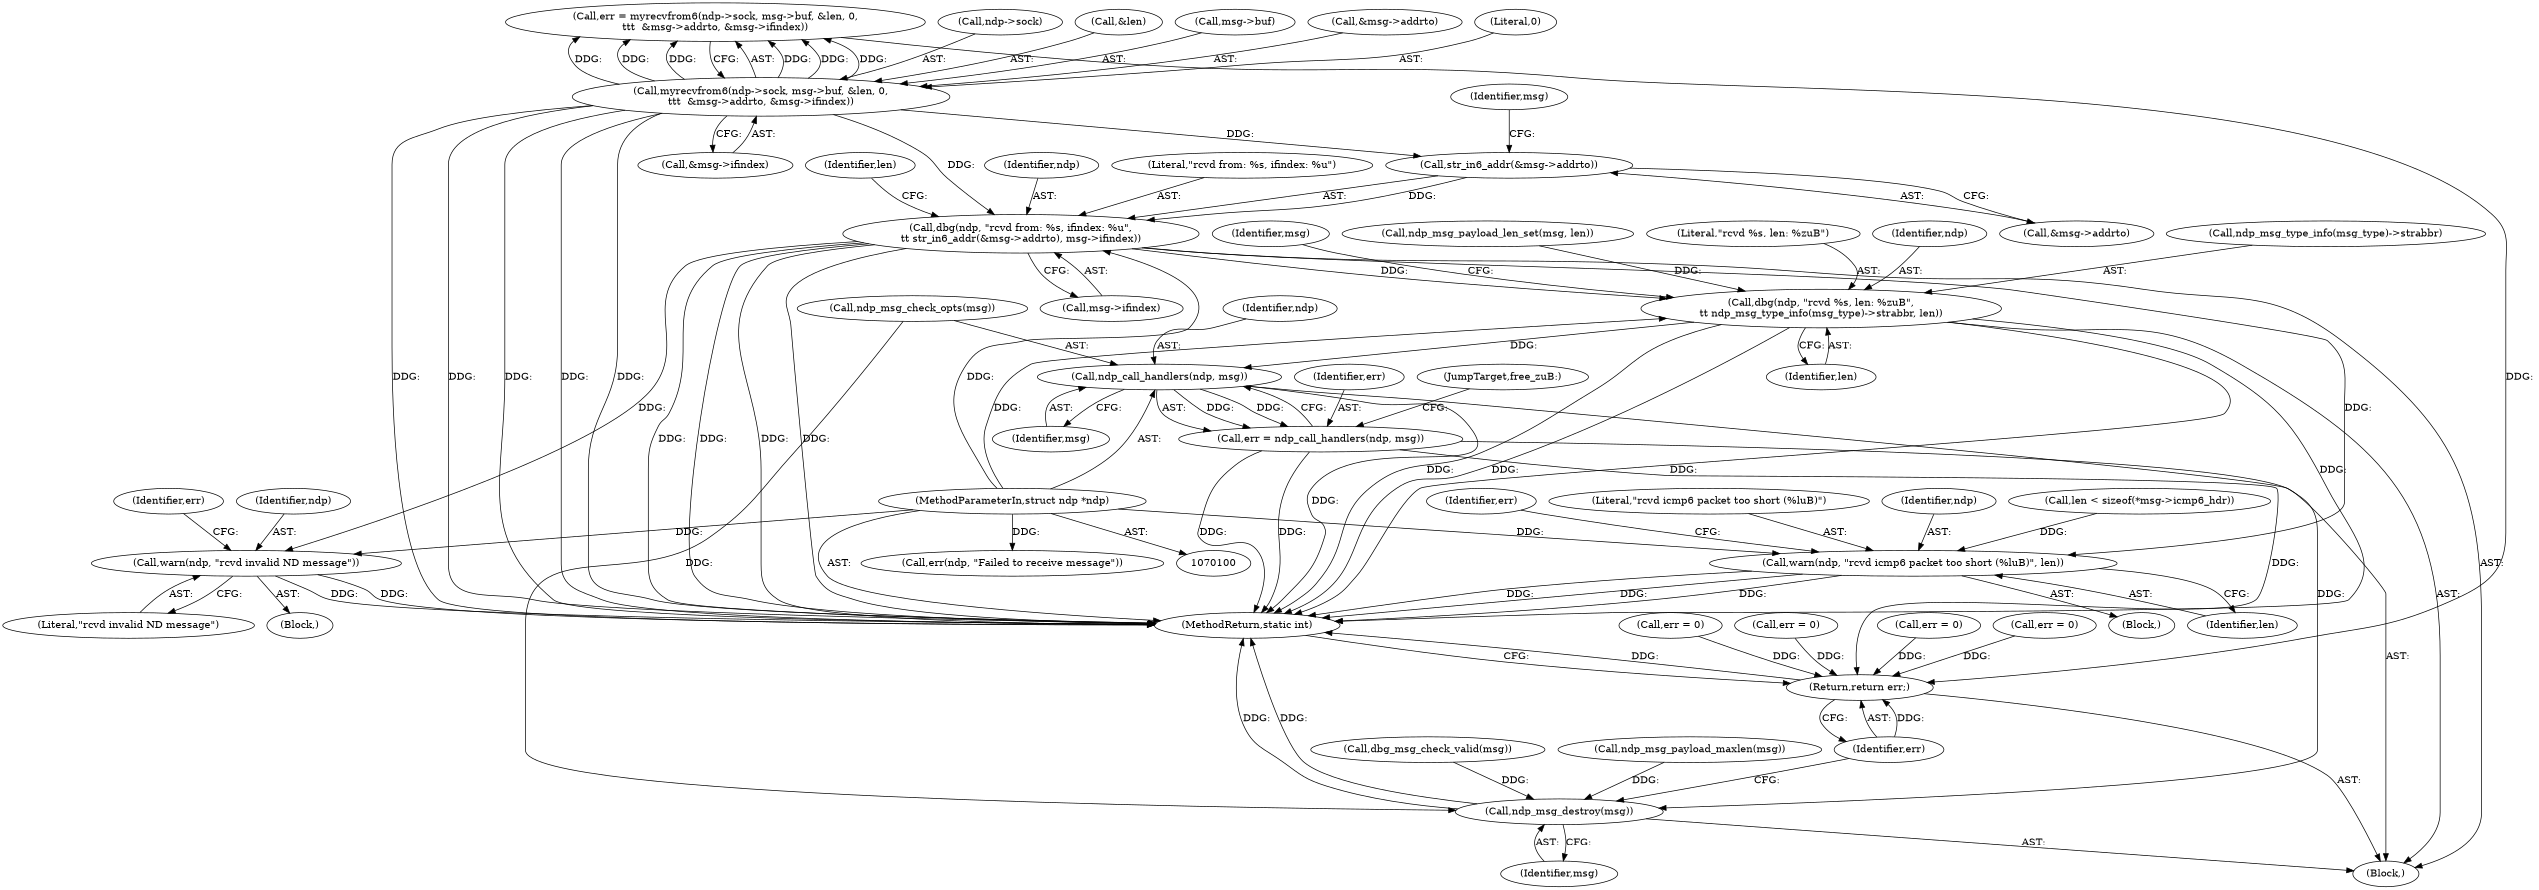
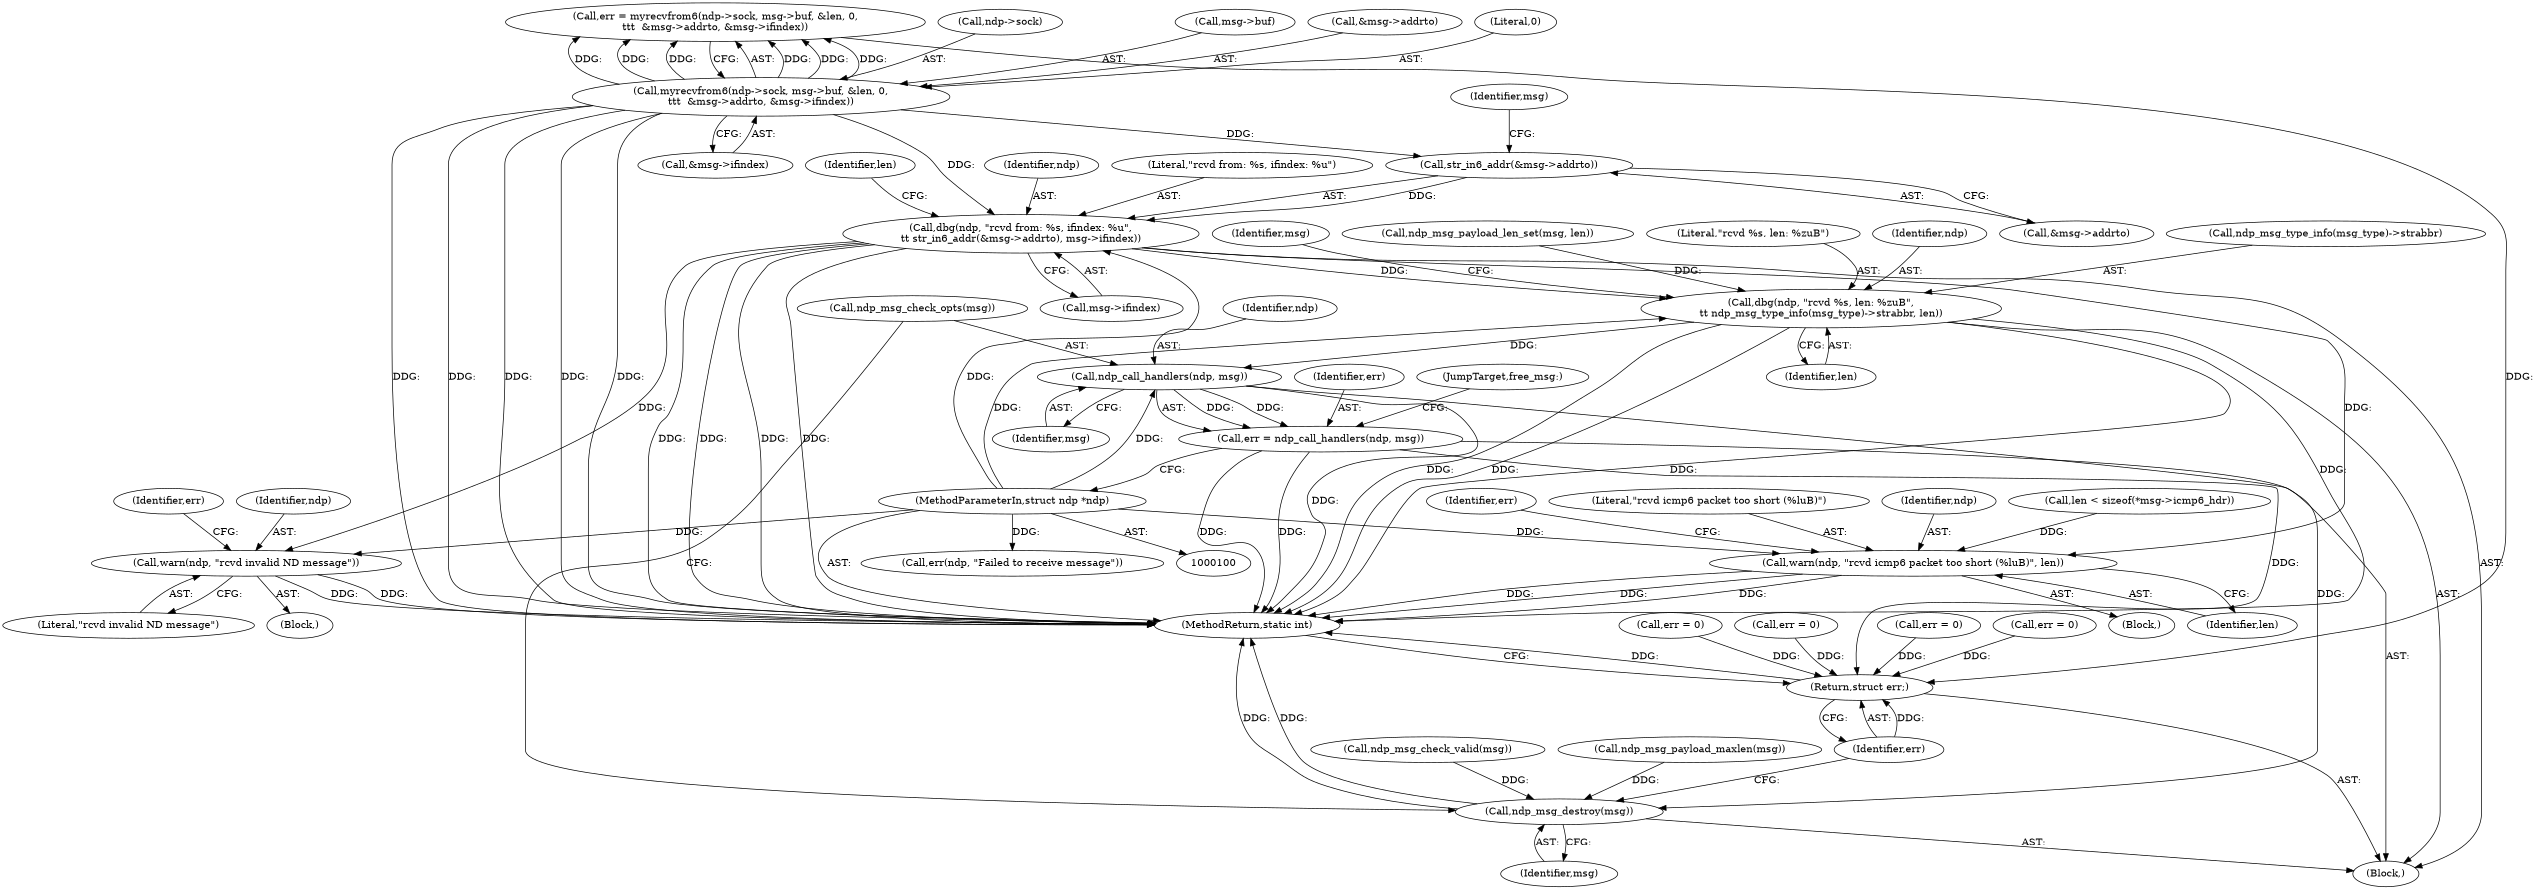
node "(Call,&len)": removed
node "(JumpTarget,free_zuB:)": label "(JumpTarget,free_zuB:)" -> "(JumpTarget,free_msg:)"
edge "(Call,err = ndp_call_handlers(ndp, msg))" -> "(Call,ndp_call_handlers(ndp, msg))": now "(Call,err = ndp_call_handlers(ndp, msg))" -> "(MethodParameterIn,struct ndp *ndp)"
edge "(MethodParameterIn,struct ndp *ndp)" -> "(Call,ndp_call_handlers(ndp, msg))": label "AST: " -> "DDG: "
edge "(Call,ndp_msg_check_opts(msg))" -> "(Call,ndp_msg_destroy(msg))": label "DDG: " -> "CFG: "
node "1070100": label "1070100" -> "1000100"
node "(Return,return err;)": label "(Return,return err;)" -> "(Return,struct err;)"
node "(Call,dbg_msg_check_valid(msg))": label "(Call,dbg_msg_check_valid(msg))" -> "(Call,ndp_msg_check_valid(msg))"
